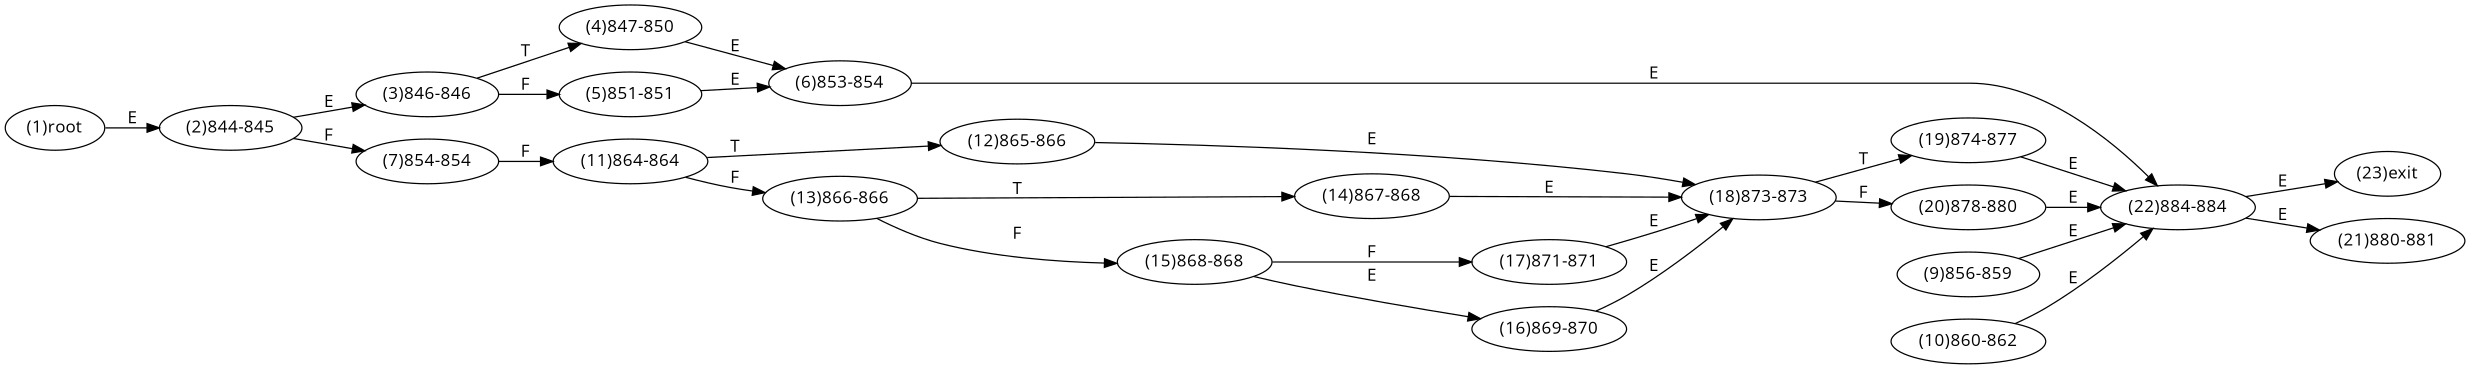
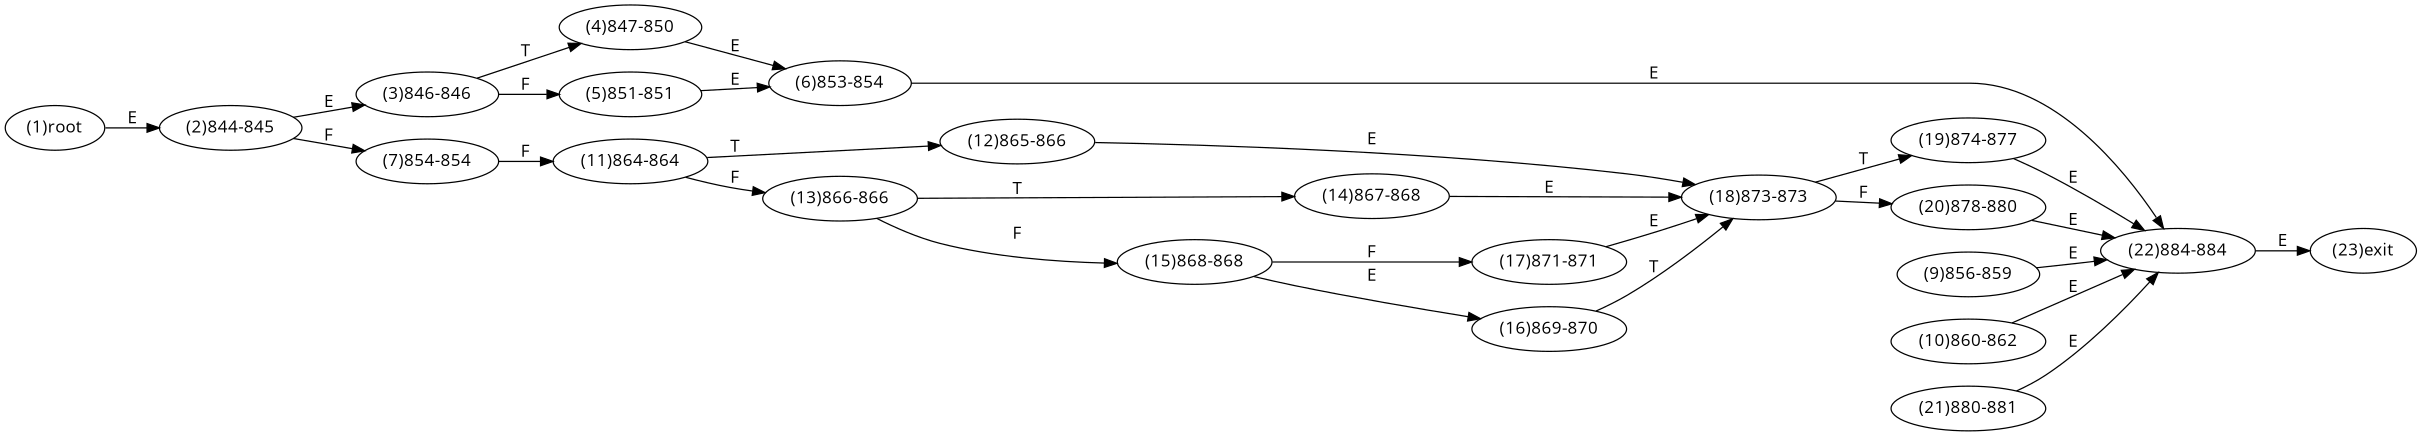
edge "(22)884-884" -> "(21)880-881": reversed
edge "(16)869-870" -> "(18)873-873": label "E" -> "T"
